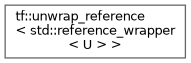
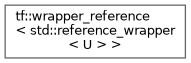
node "tf::unwrap_reference < std::reference_wrapper < U > >": label "tf::unwrap_reference < std::reference_wrapper < U > >" -> "tf::wrapper_reference < std::reference_wrapper < U > >"
